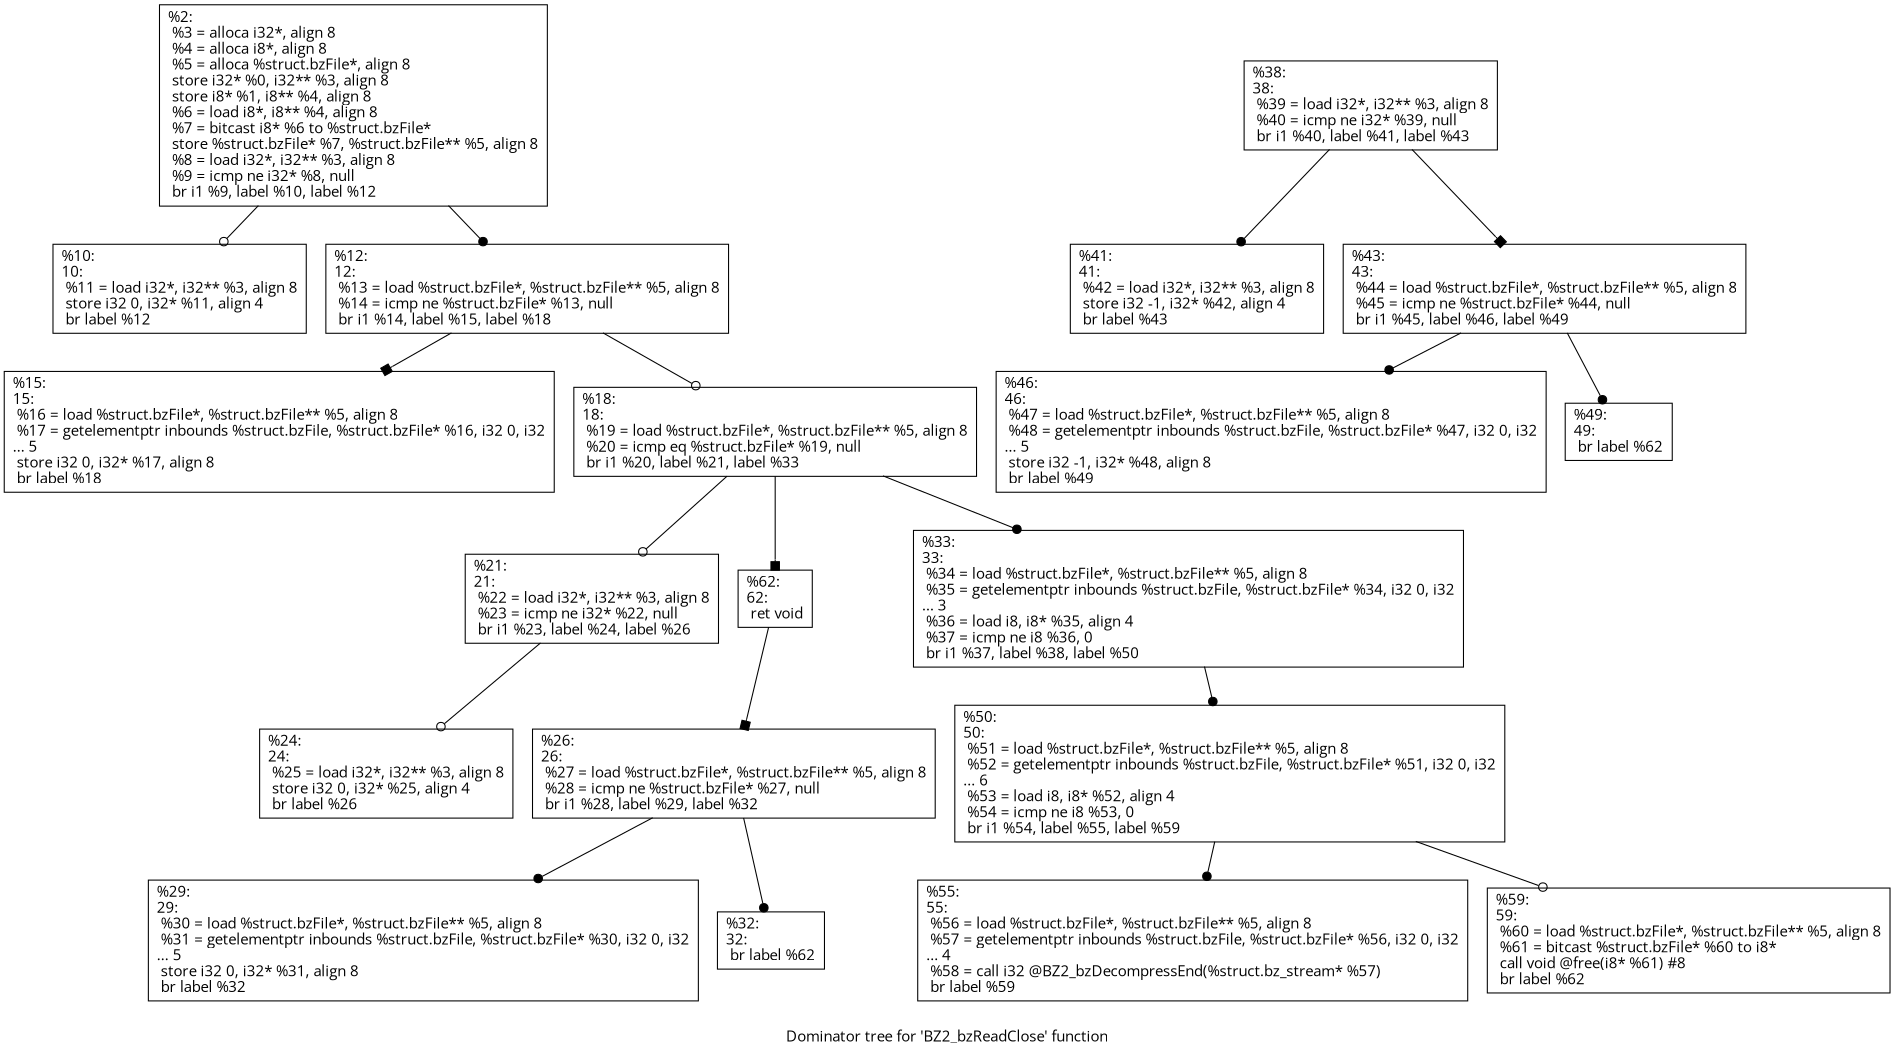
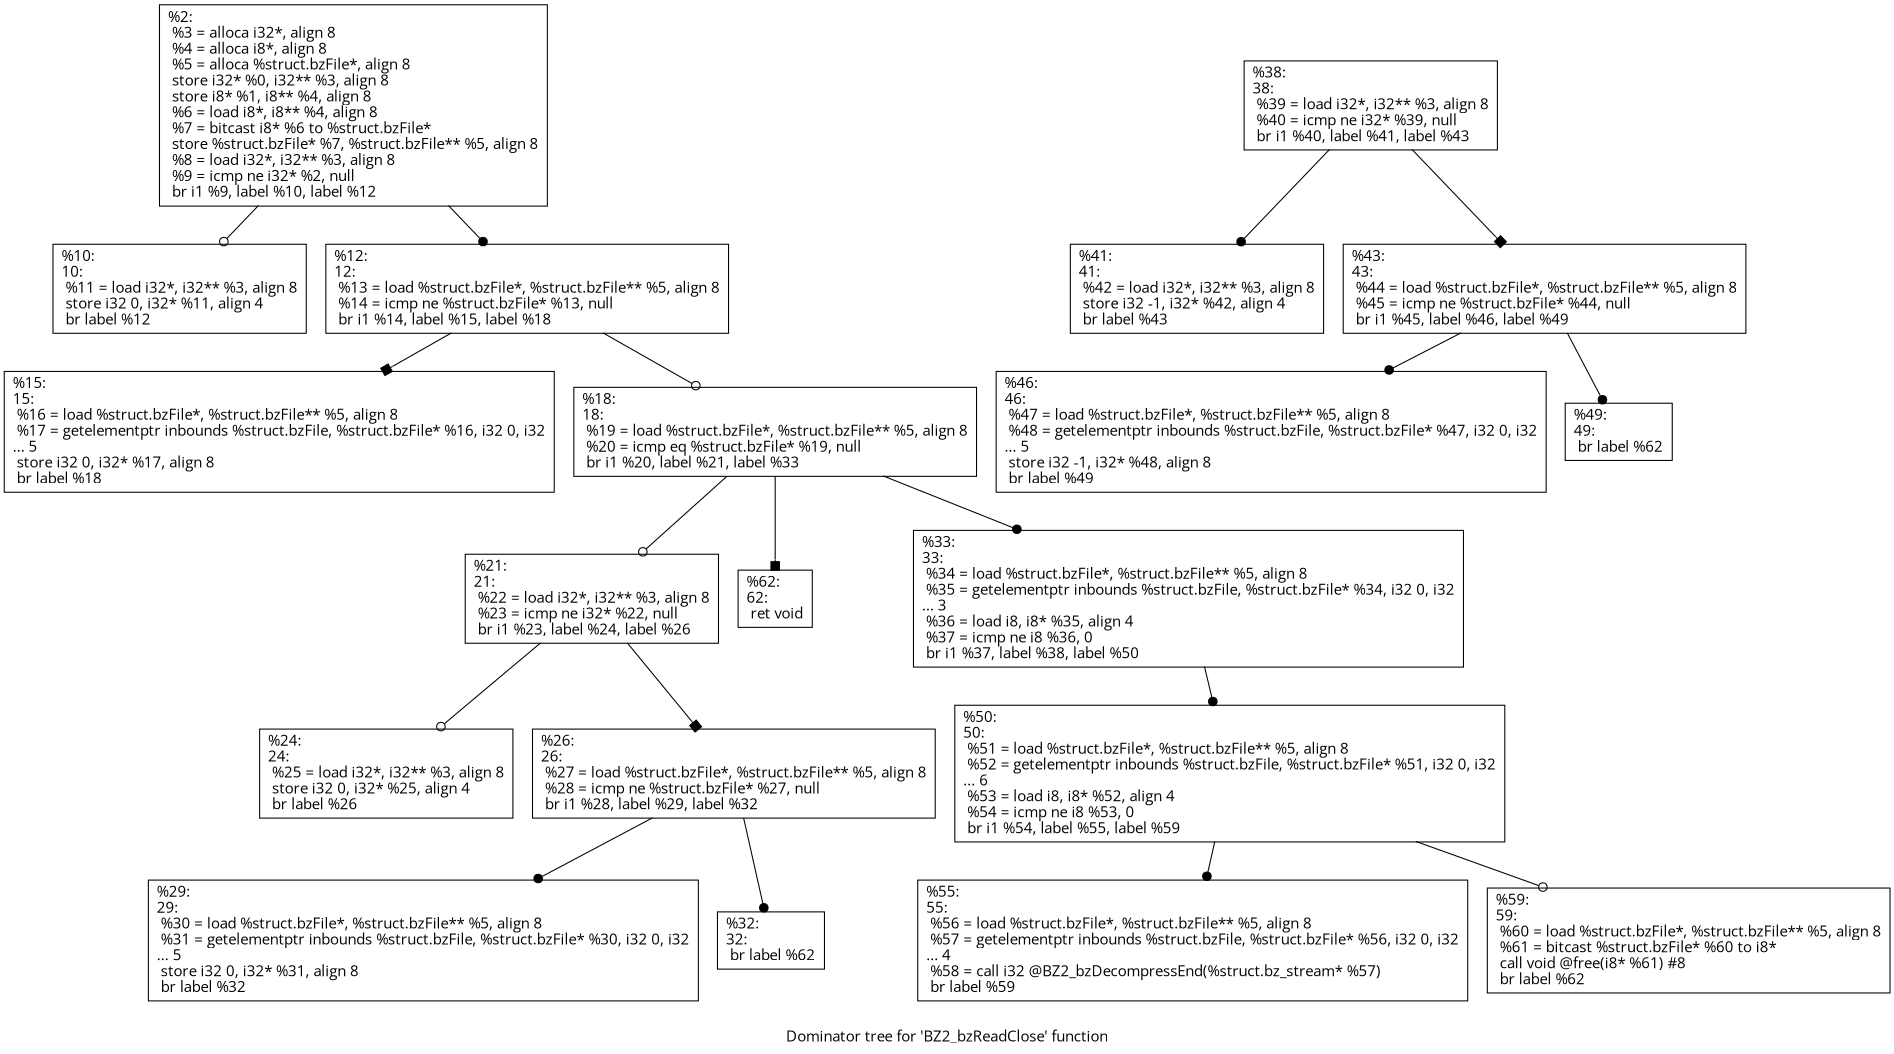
node "%2:": text "%9 = icmp ne i32* %8, null" -> "%9 = icmp ne i32* %2, null"
edge "%62:" -> "%26:": now "%21:" -> "%26:"
